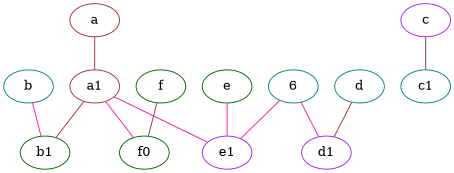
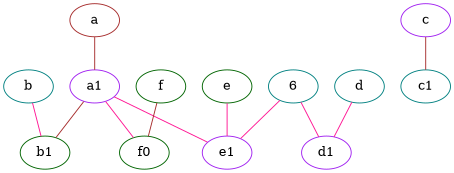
node "a1": color brown -> purple
edge "d" -- "d1": color brown -> deeppink
